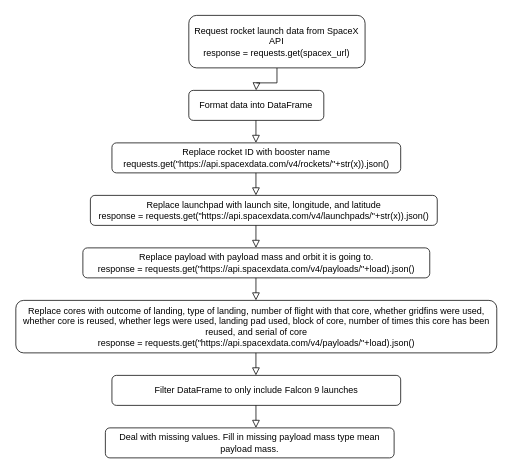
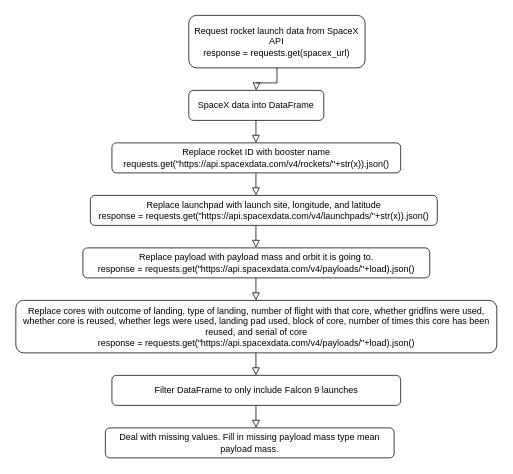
node "Format data into DataFrame": label "Format data into DataFrame" -> "SpaceX data into DataFrame"
